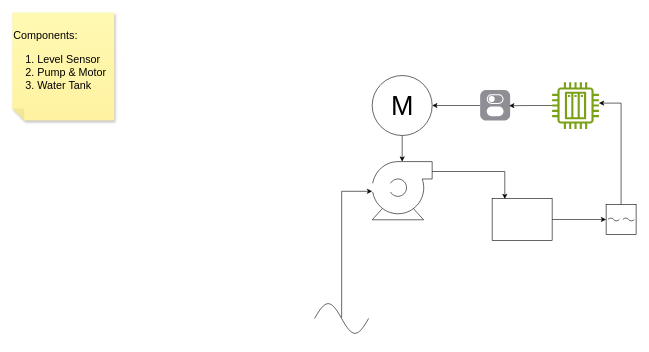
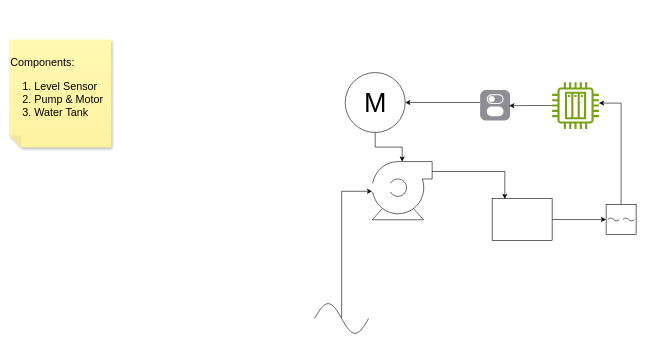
node "Components: Level Sensor Pump & Motor Water Tank": moved (63, 66) -> (60, 93)
node "M": moved (402, 105) -> (375, 102)
